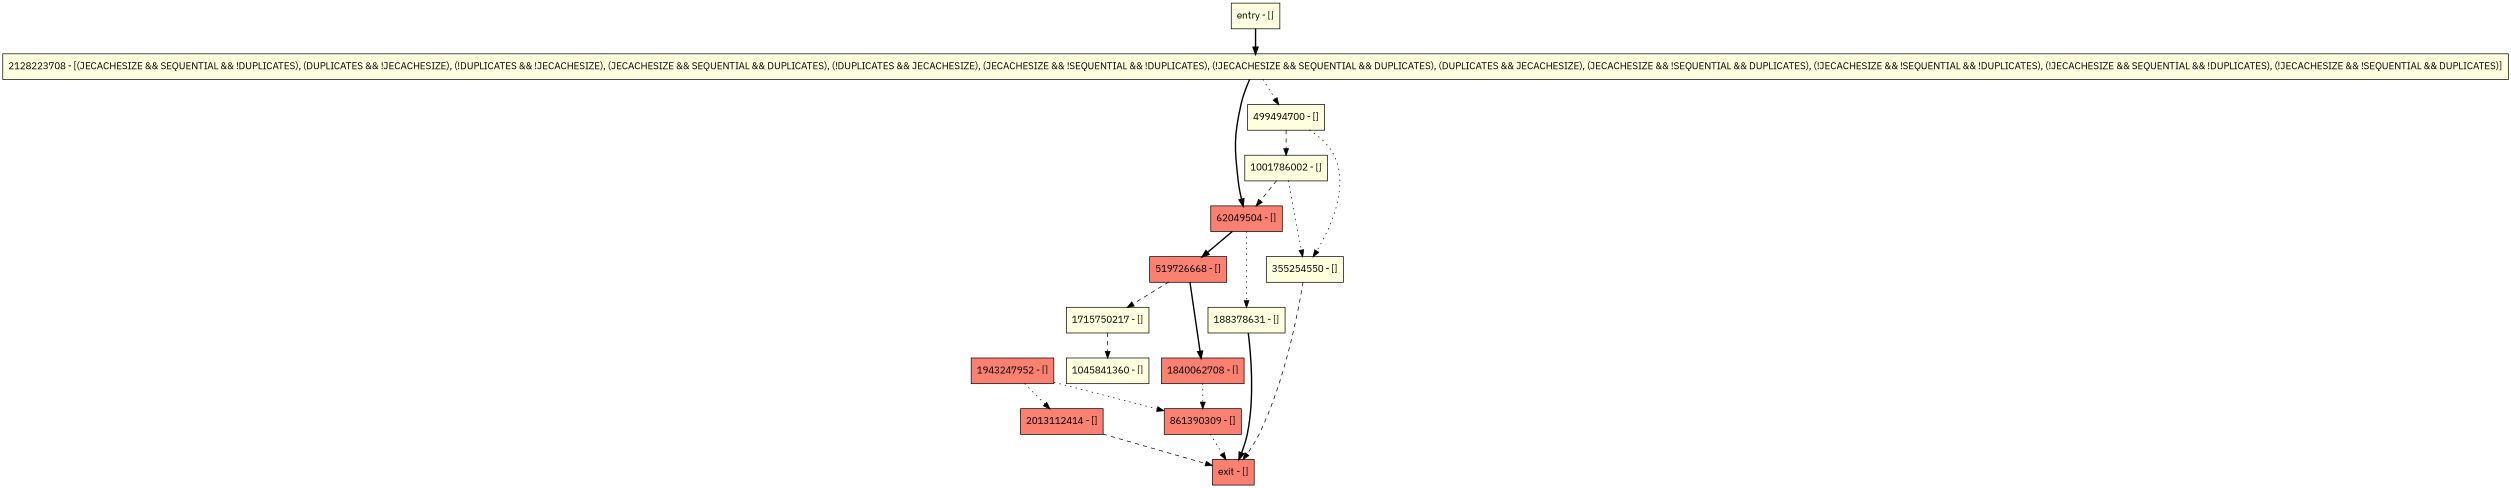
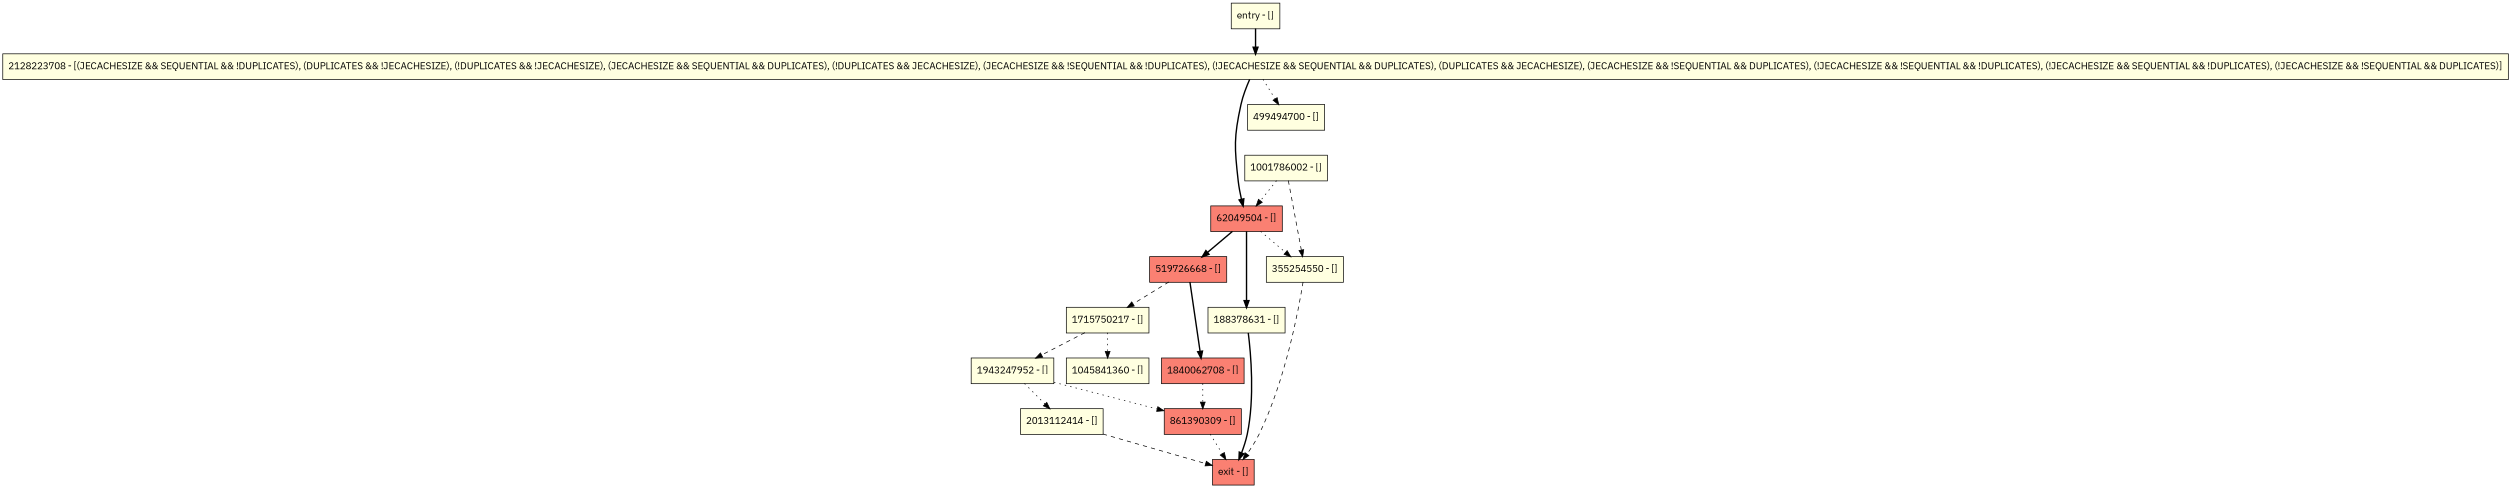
edge "499494700 - []" -> "1001786002 - []": removed
edge "499494700 - []" -> "355254550 - []": now "62049504 - []" -> "355254550 - []"
edge "1001786002 - []" -> "62049504 - []": style dashed -> dotted
edge "1001786002 - []" -> "355254550 - []": style dotted -> dashed
edge "62049504 - []" -> "188378631 - []": style dotted -> bold
edge "1715750217 - []" -> "1045841360 - []": style dashed -> dotted
edge "1715750217 - []" -> "1943247952 - []": added
node "1943247952 - []": fillcolor salmon -> lightyellow
node "2013112414 - []": fillcolor salmon -> lightyellow
